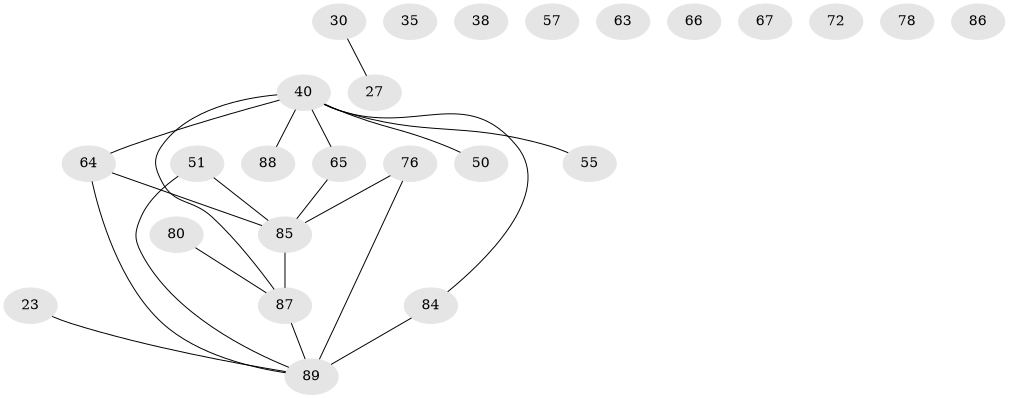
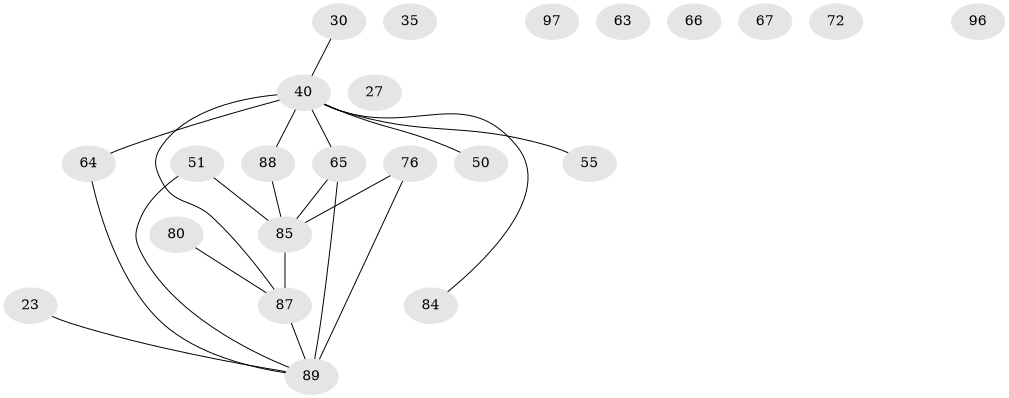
node "38": removed
node "57": label "57" -> "97"
node "78": removed
node "86": label "86" -> "96"
edge "30" -- "27": now "30" -- "40"
edge "64" -- "85": now "88" -- "85"
edge "84" -- "89": now "65" -- "89"
